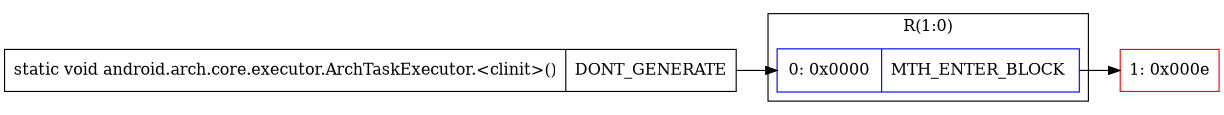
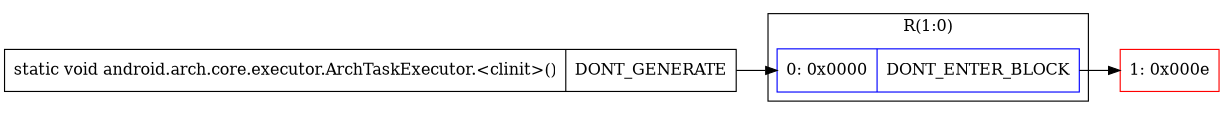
node "0: 0x0000": text "MTH_ENTER_BLOCK" -> "DONT_ENTER_BLOCK"
